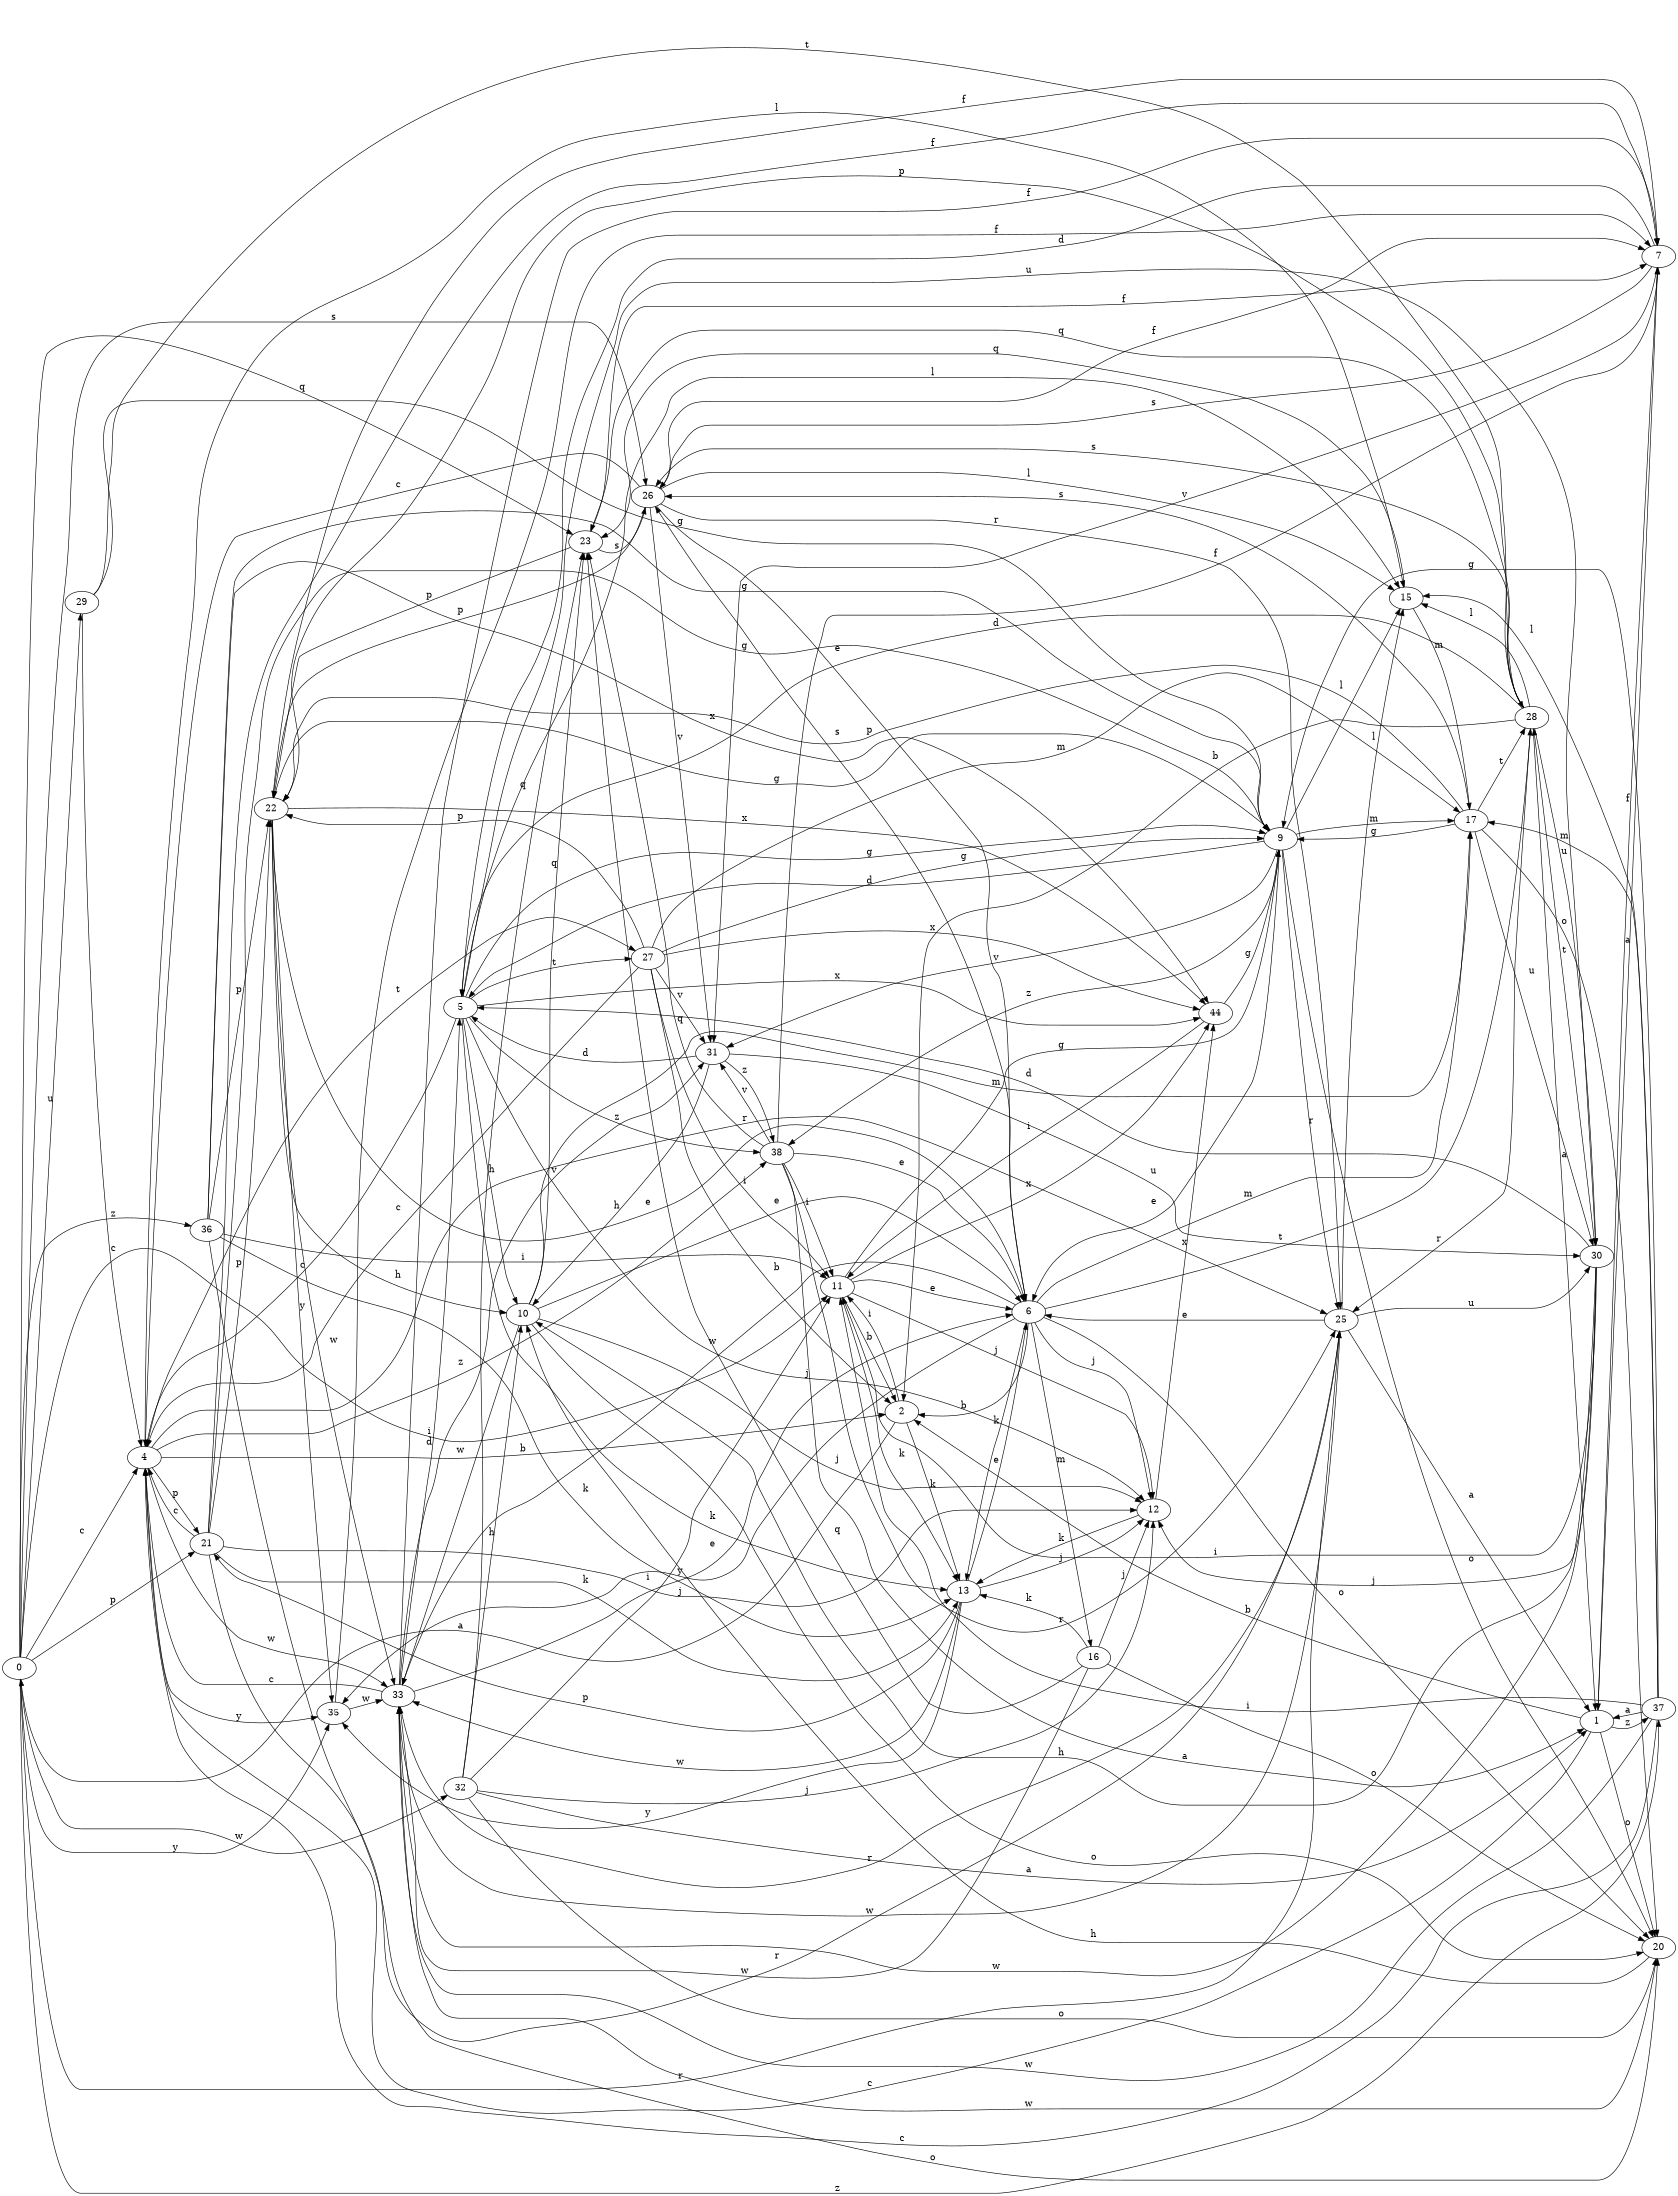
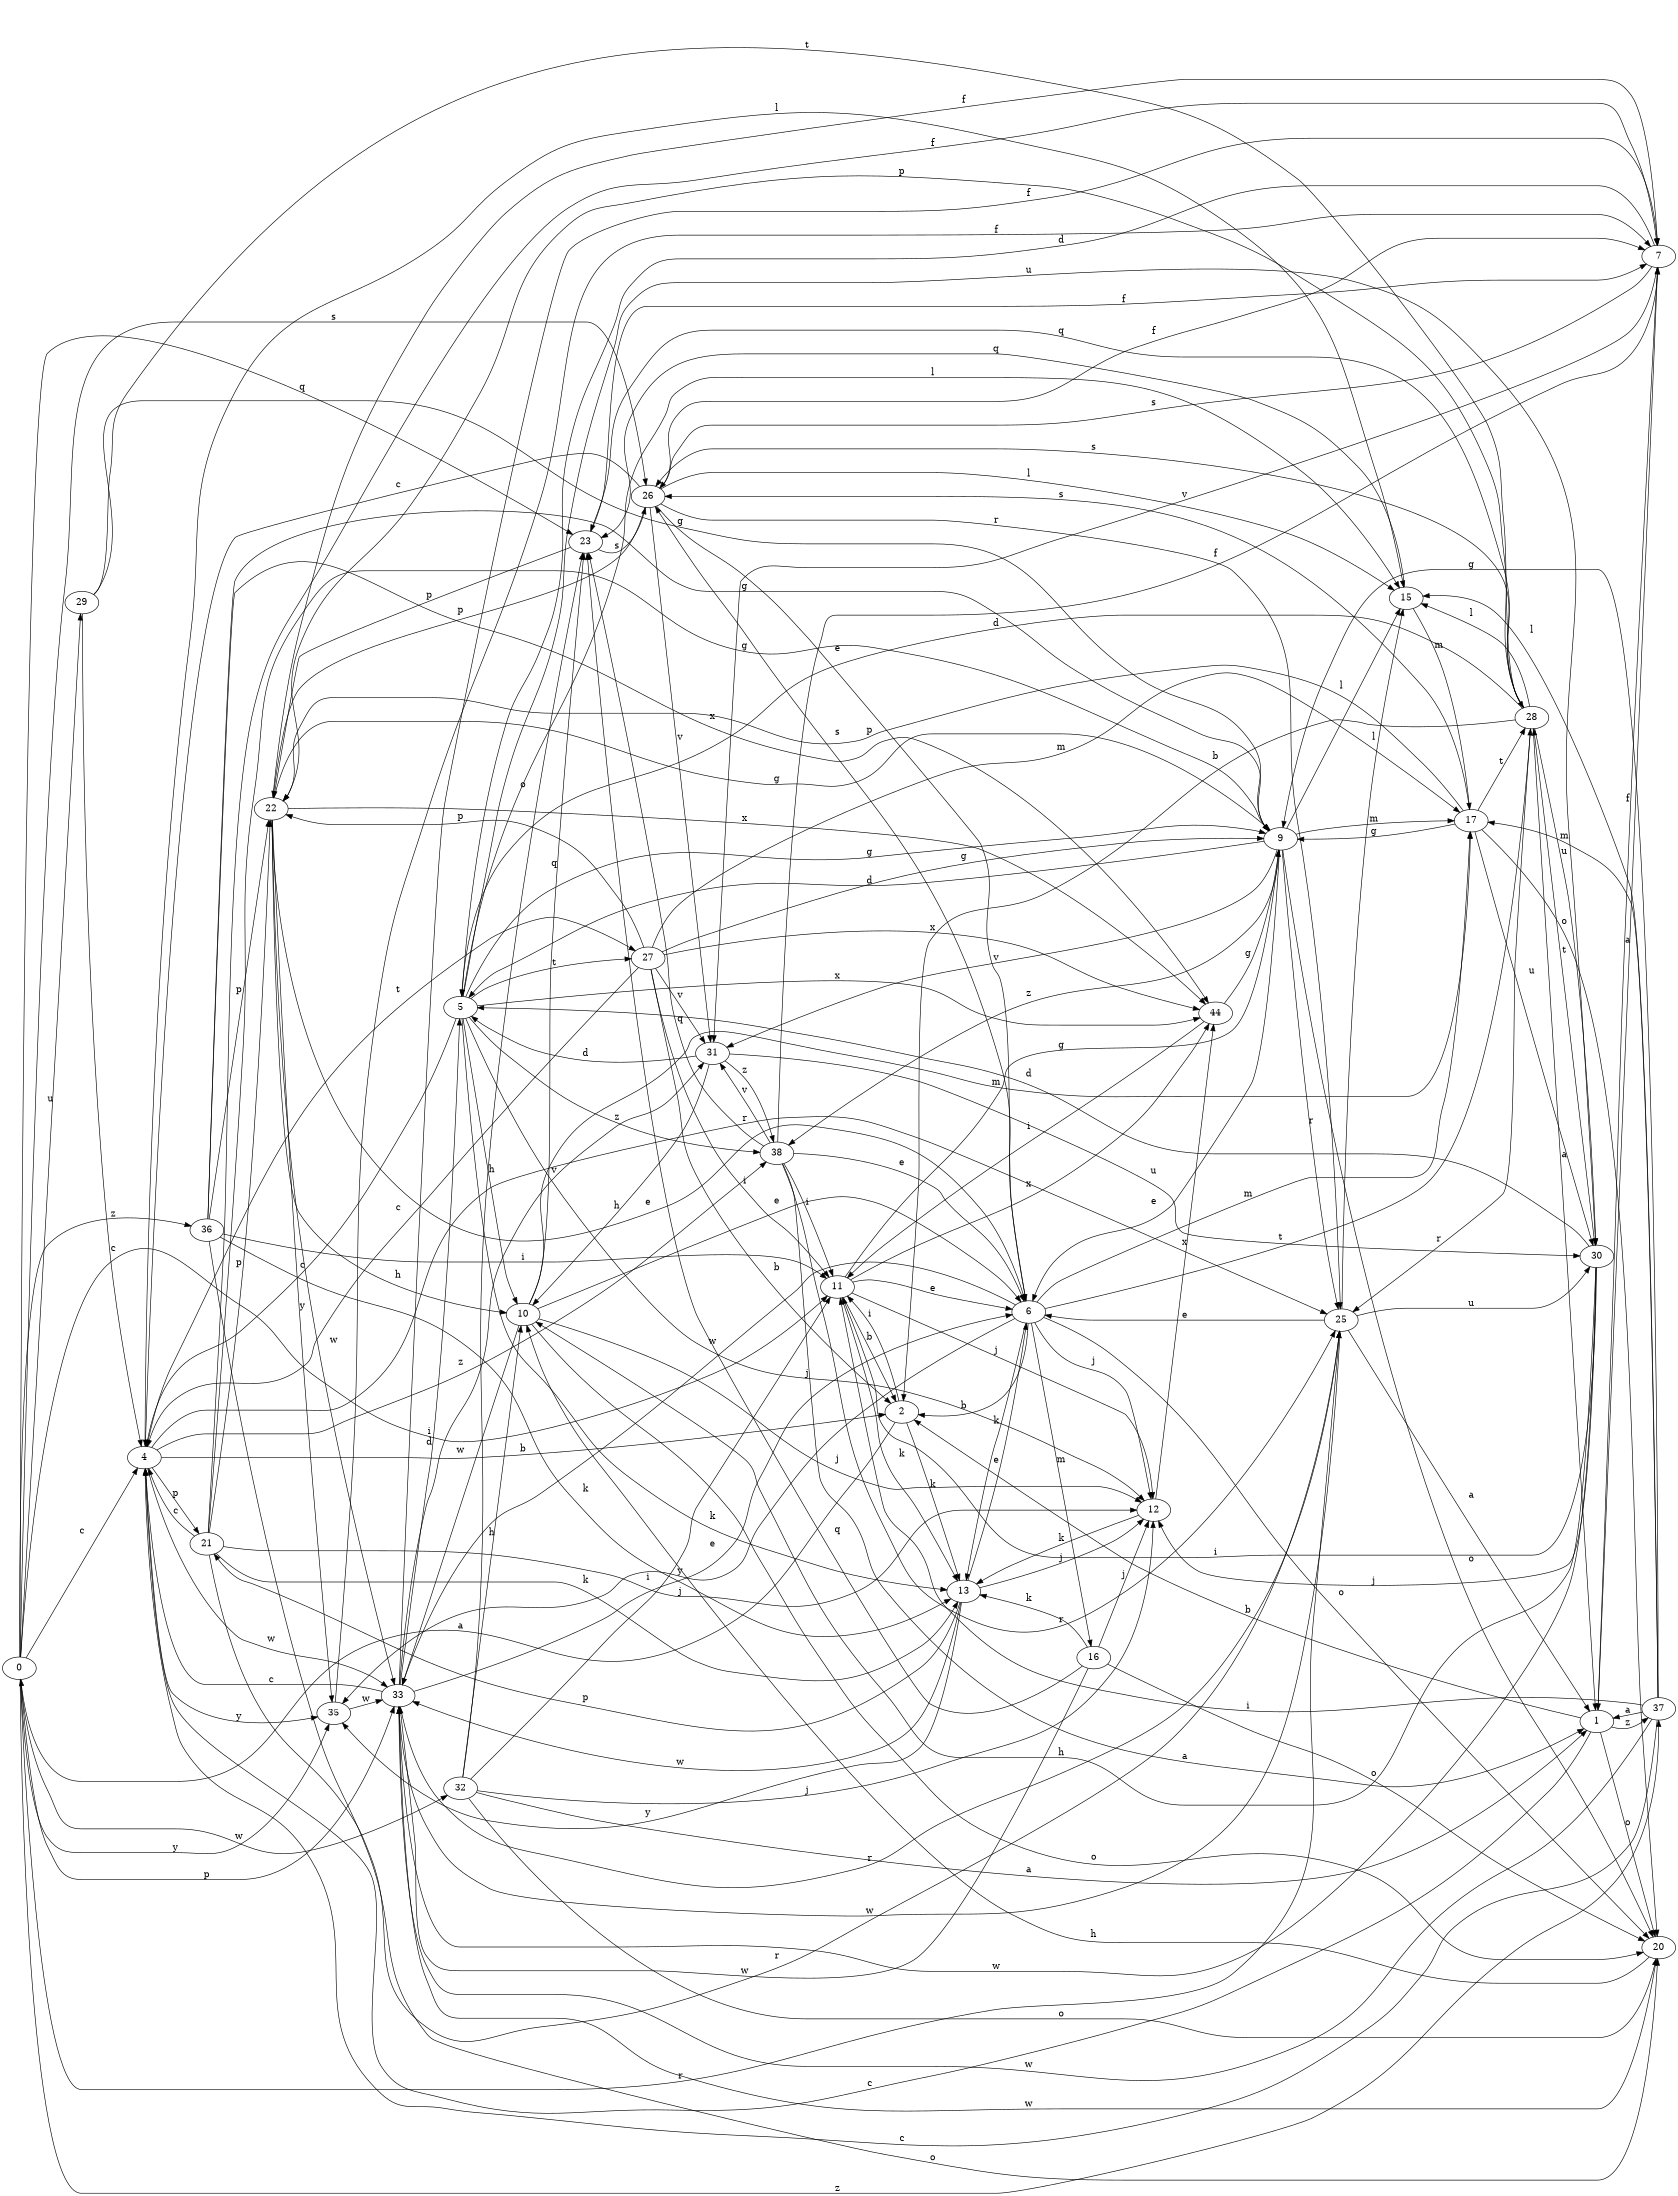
edge "32" -> "23": label "q" -> "o"
edge "0" -> "21": now "0" -> "33"
